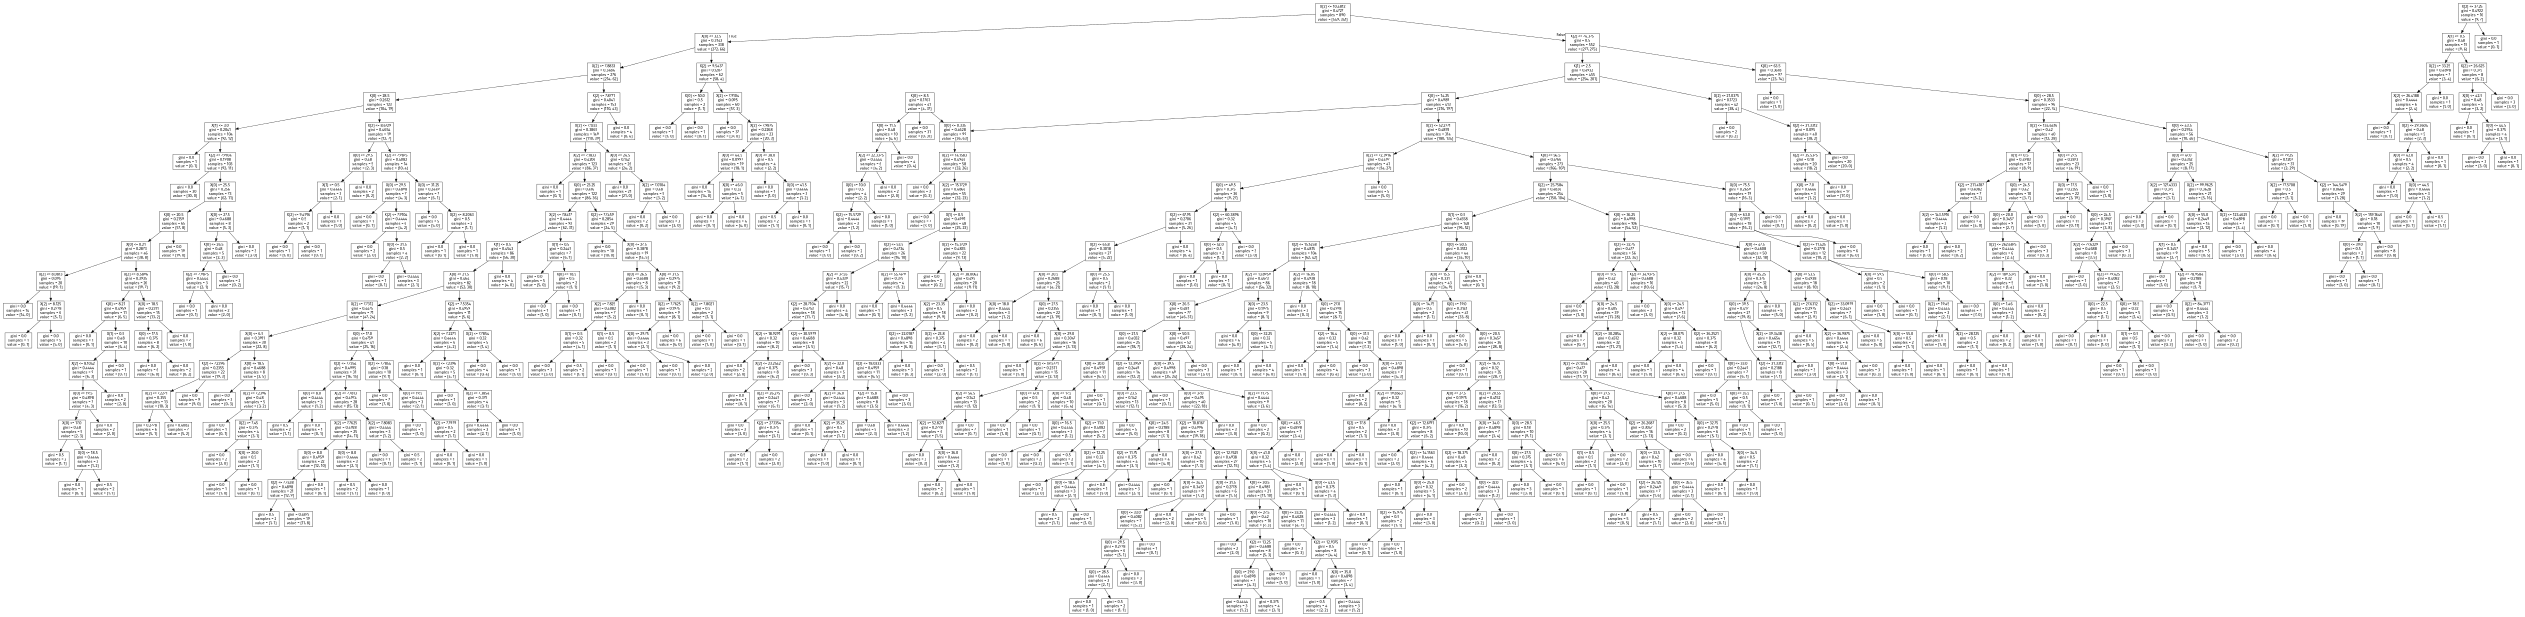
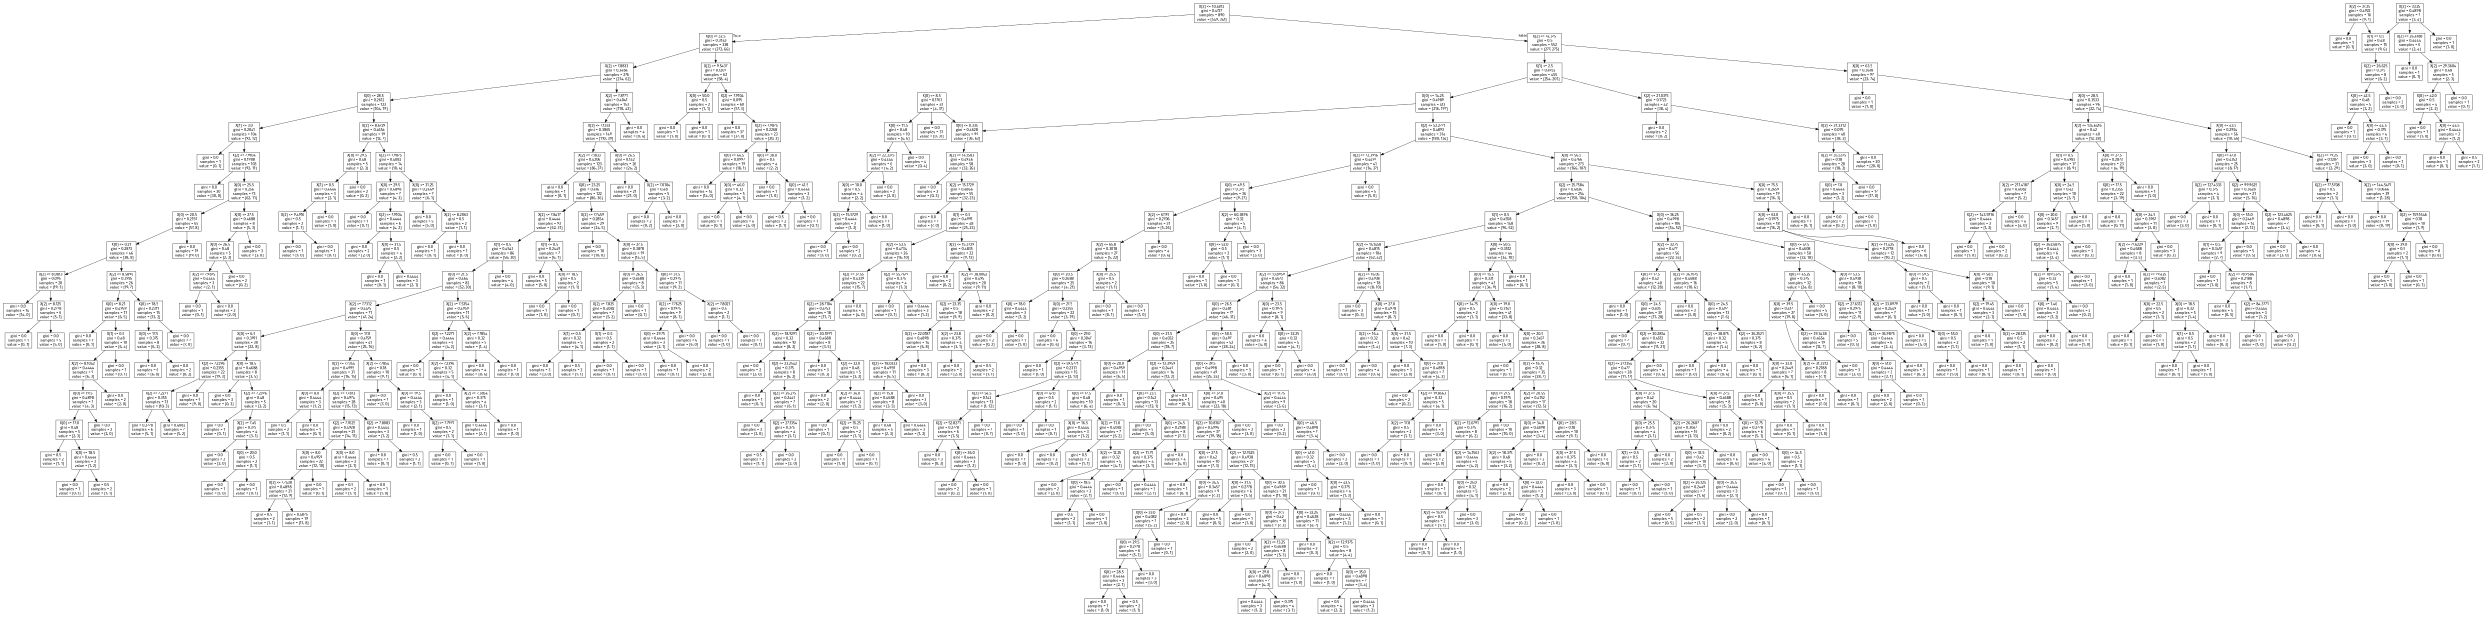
edge "X[1] <= 0.5 gini = 0.48 samples = 15 value = [9, 6]" -> "X[2] <= 33.25 gini = 0.4898 samples = 7 value = [3, 4]": reversed
